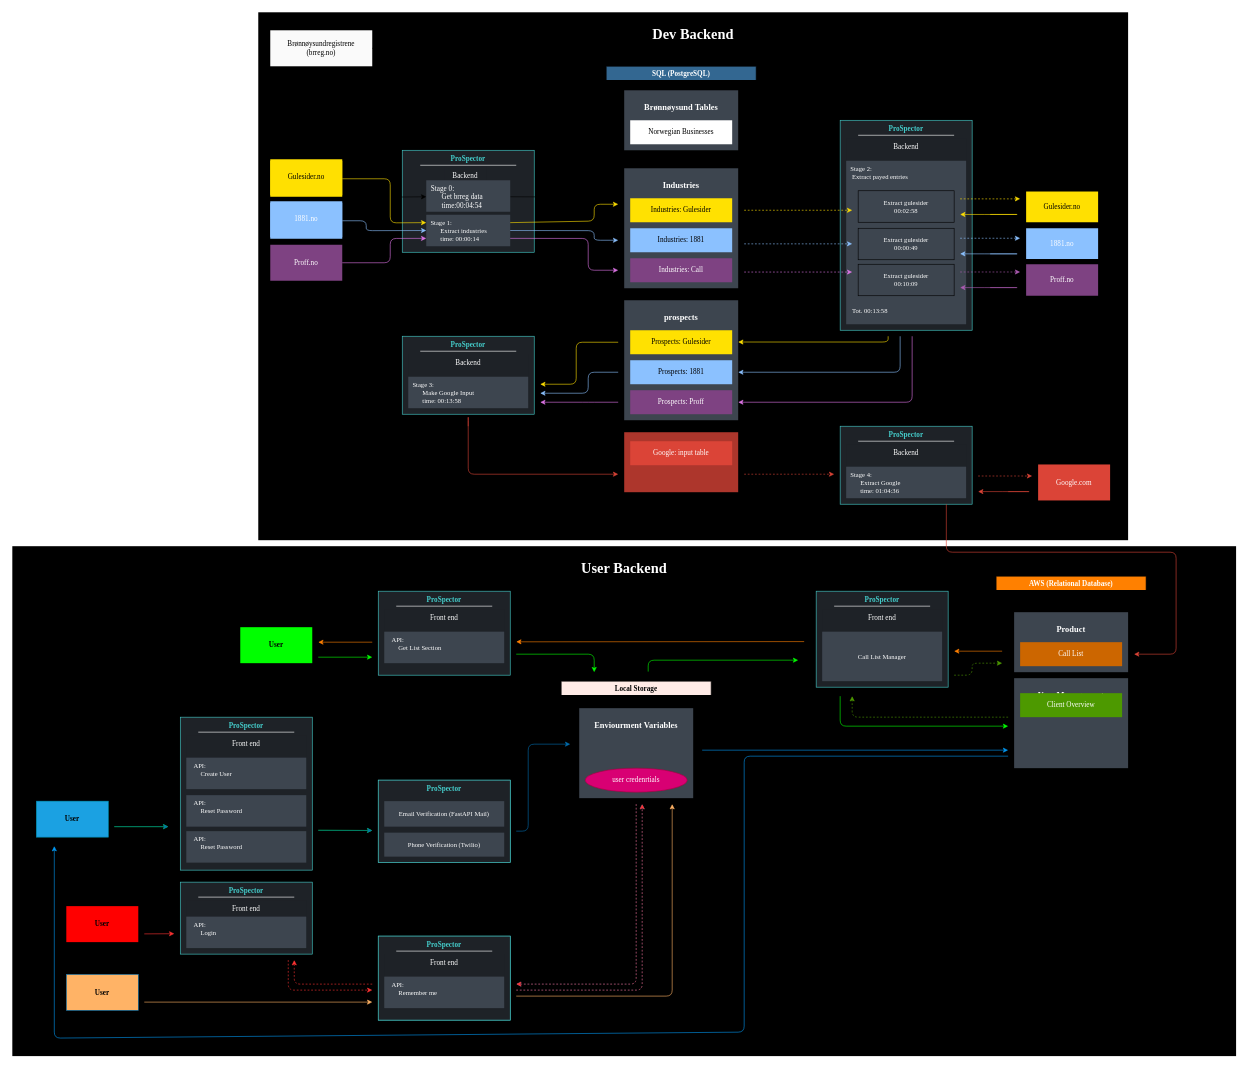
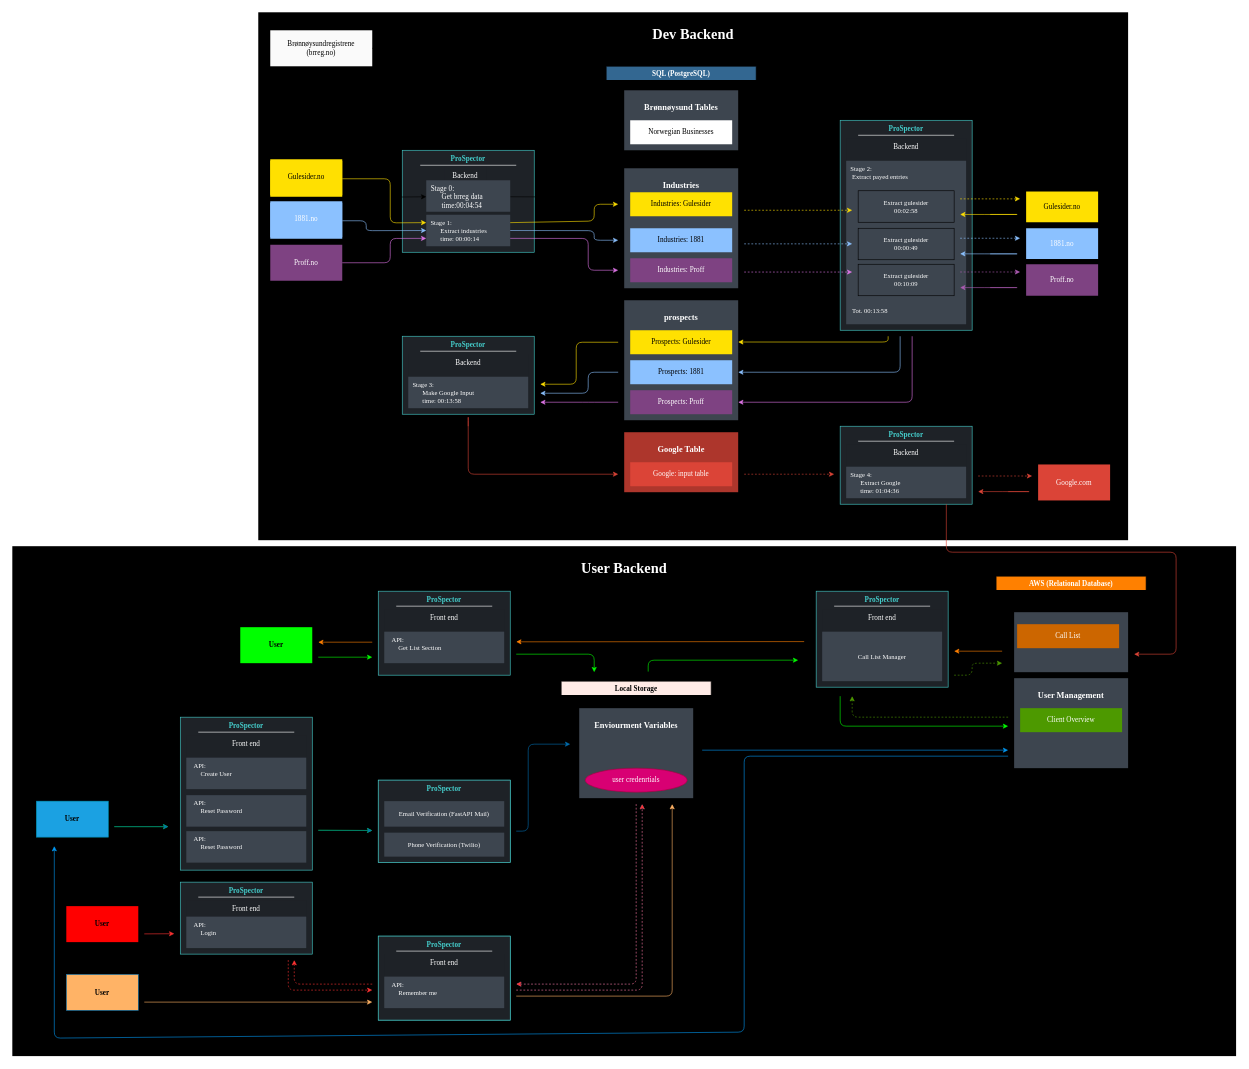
node "Industries: Gulesider": moved (681, 210) -> (681, 204)
node "Industries: Call": label "Industries: Call" -> "Industries: Proff"
node "Google: input table": moved (681, 453) -> (681, 474)
node "Product": label "Product" -> "Extract"
node "Call List": moved (1071, 654) -> (1068, 636)
node "Client Overview": moved (1071, 705) -> (1071, 720)
